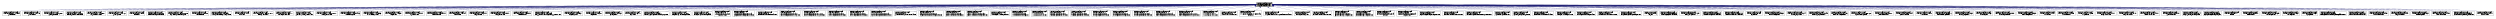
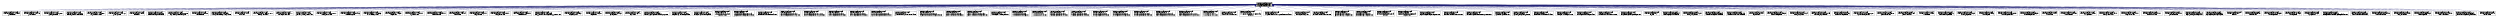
node "/root/follow/scrimmage /src/plugins/metrics/CPA /CPA.cpp": label "/root/follow/scrimmage /src/plugins/metrics/CPA /CPA.cpp" -> "/root/scrimmage/scrimmage /src/plugins/metrics/CPA /CPA.cpp"
